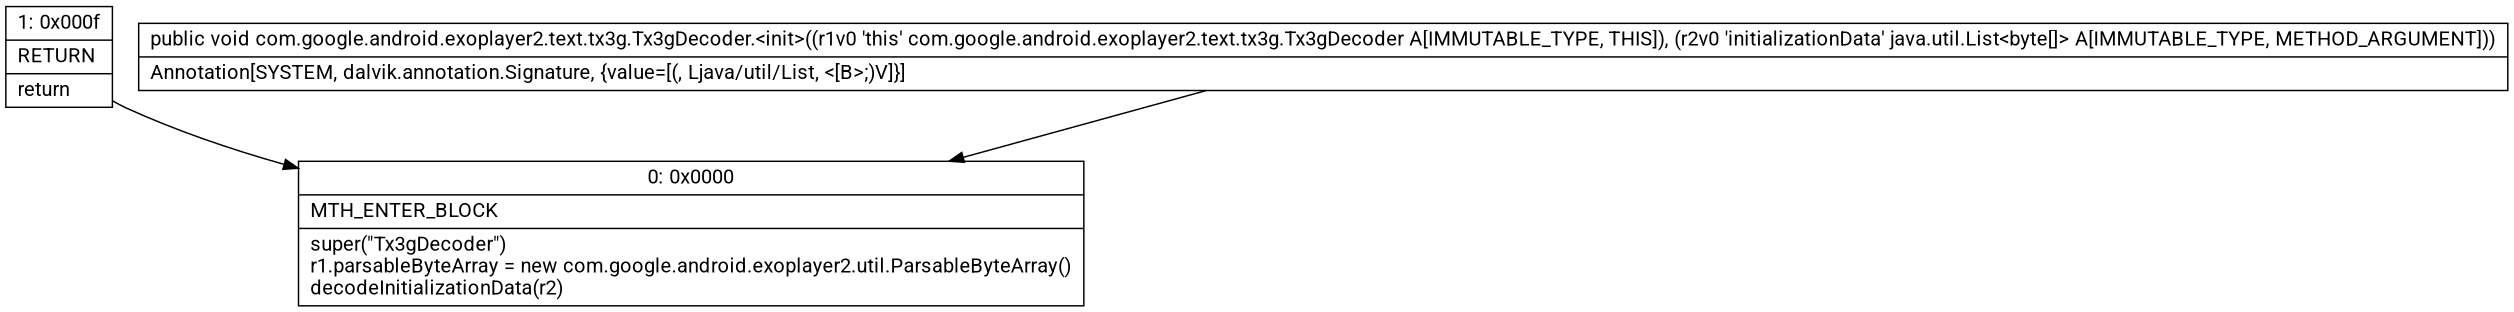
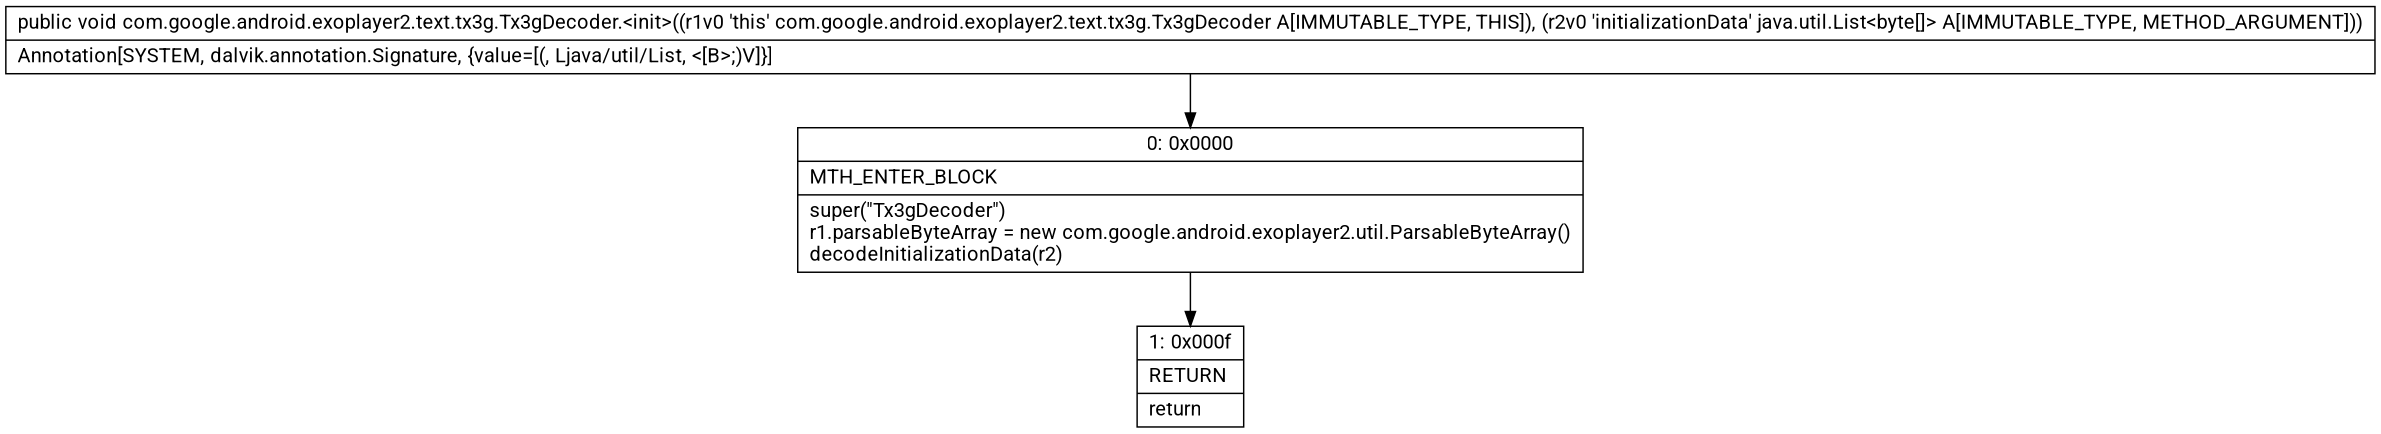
edge "1: 0x000f" -> "0: 0x0000": reversed
